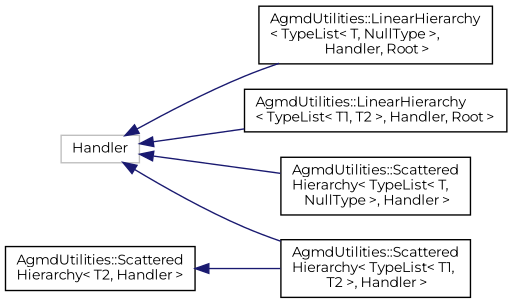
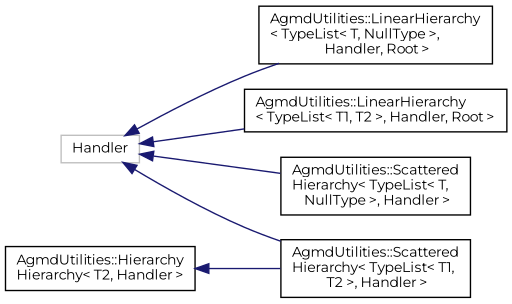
node "AgmdUtilities::Scattered Hierarchy< T2, Handler >": label "AgmdUtilities::Scattered Hierarchy< T2, Handler >" -> "AgmdUtilities::Hierarchy Hierarchy< T2, Handler >"
